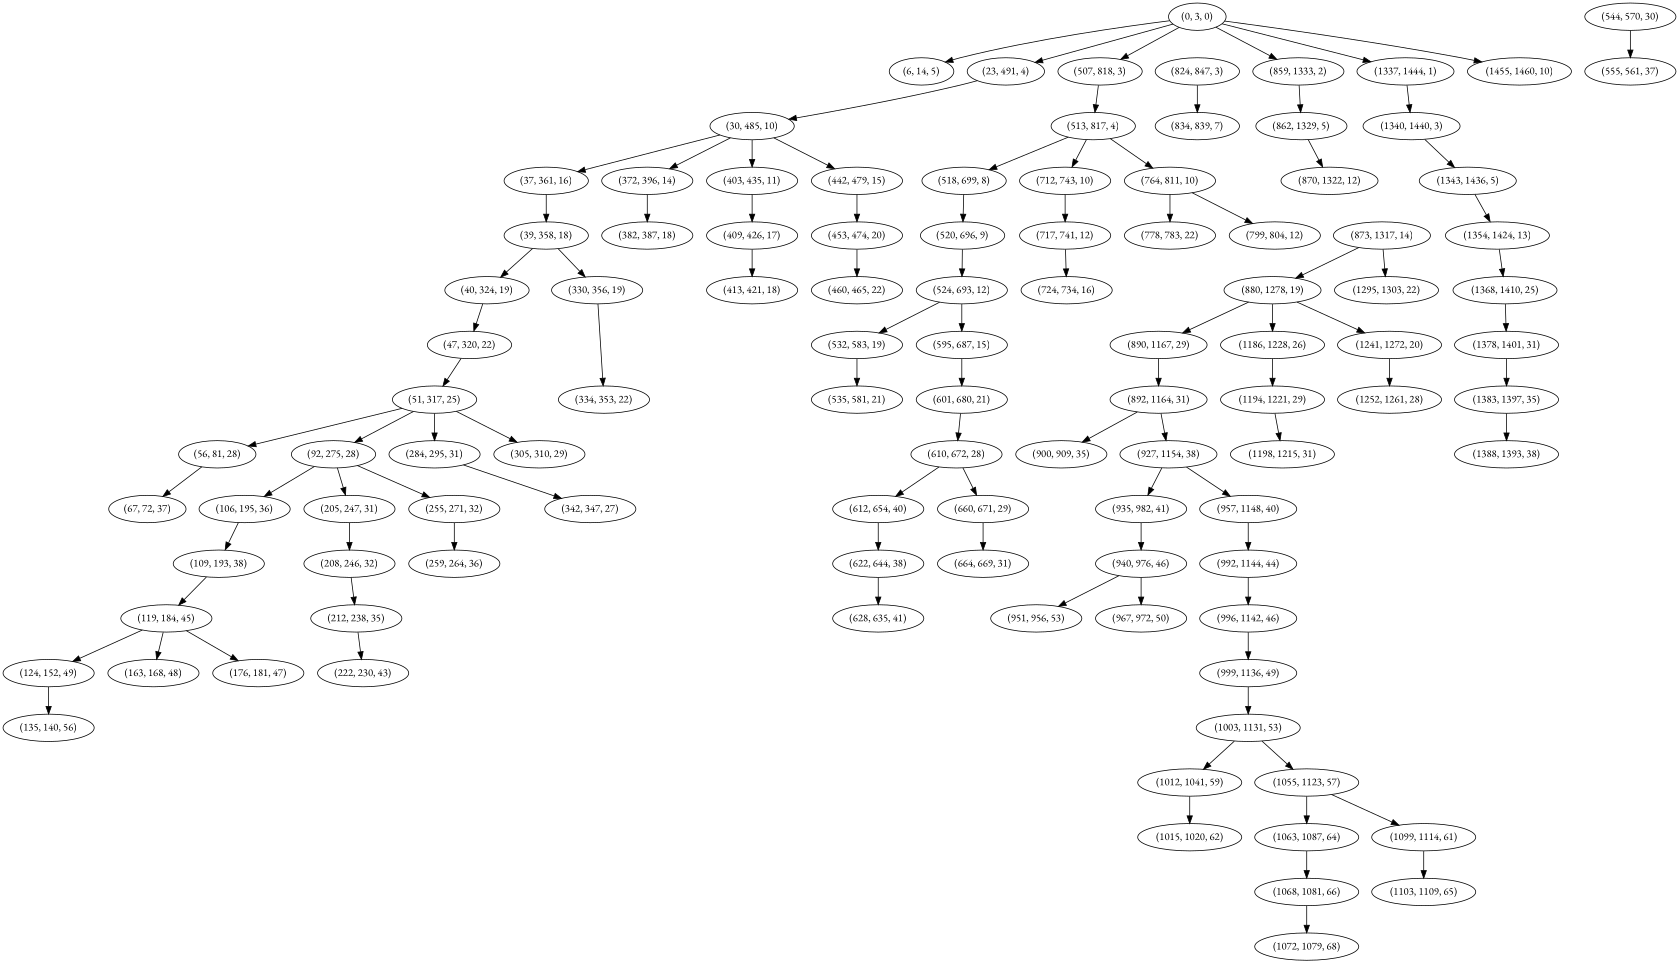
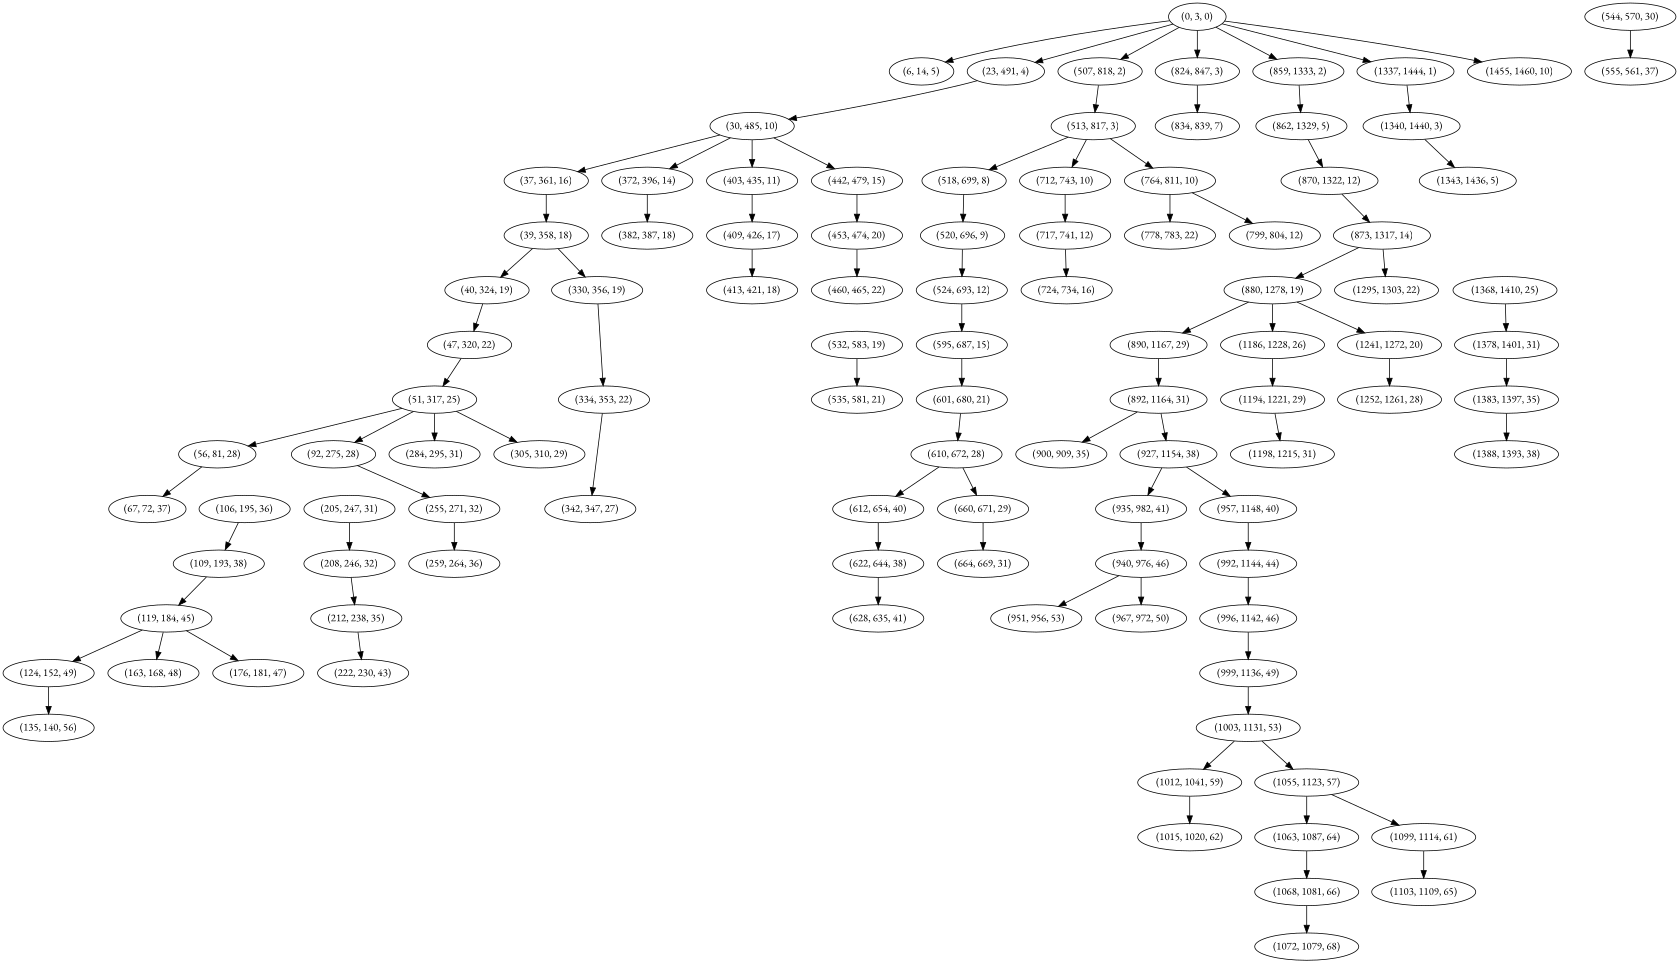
edge "(0, 3, 0)" -> "(824, 847, 3)": added
node "(507, 818, 3)": label "(507, 818, 3)" -> "(507, 818, 2)"
node "(513, 817, 4)": label "(513, 817, 4)" -> "(513, 817, 3)"
edge "(870, 1322, 12)" -> "(873, 1317, 14)": added
node "(1354, 1424, 13)": removed
edge "(524, 693, 12)" -> "(532, 583, 19)": removed
edge "(92, 275, 28)" -> "(205, 247, 31)": removed
edge "(92, 275, 28)" -> "(106, 195, 36)": removed
edge "(284, 295, 31)" -> "(342, 347, 27)": now "(334, 353, 22)" -> "(342, 347, 27)"
